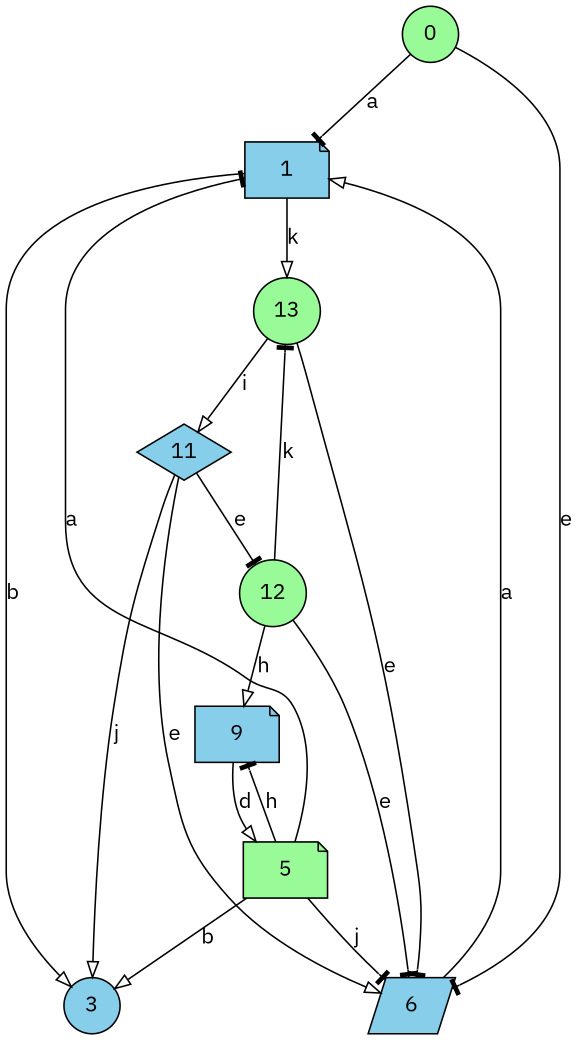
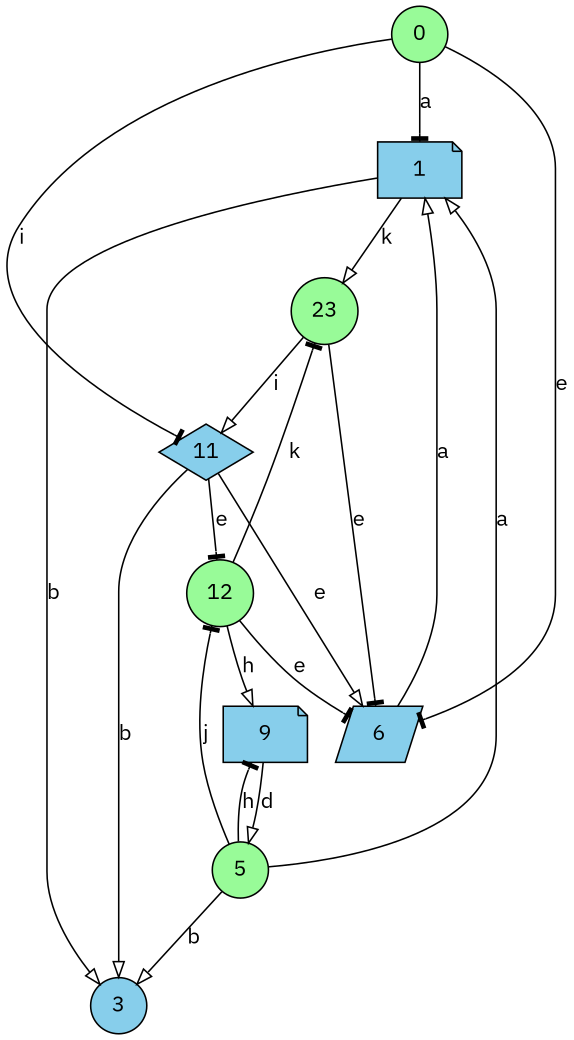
edge "0" -> "11": added, label "i"
node "13": label "13" -> "23"
edge "5" -> "1": arrowhead tee -> onormal
edge "11" -> "3": label "j" -> "b"
node "5": shape note -> circle
edge "5" -> "6": now "5" -> "12"
